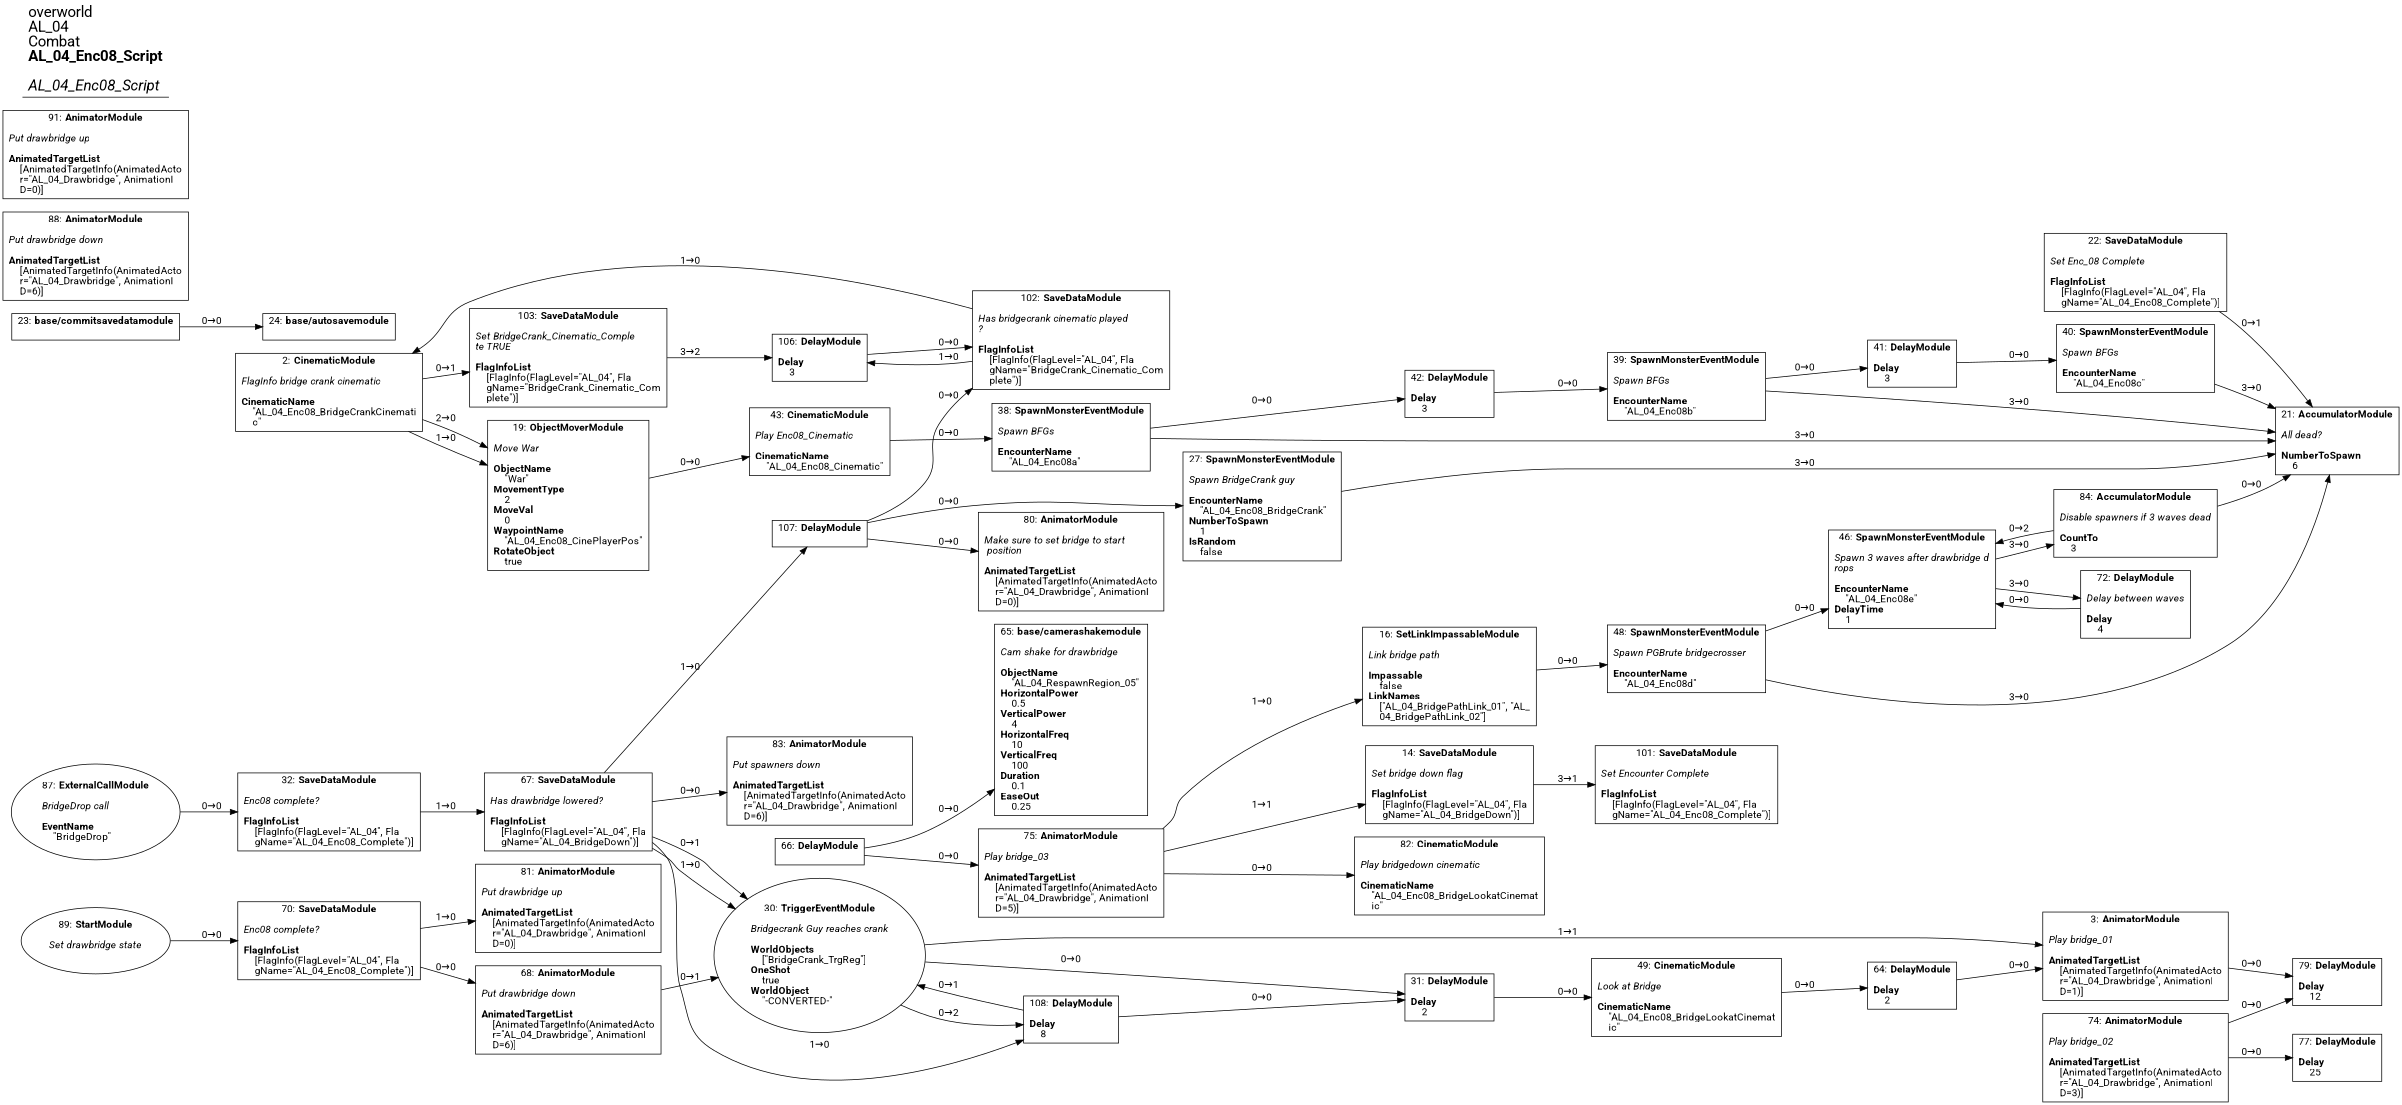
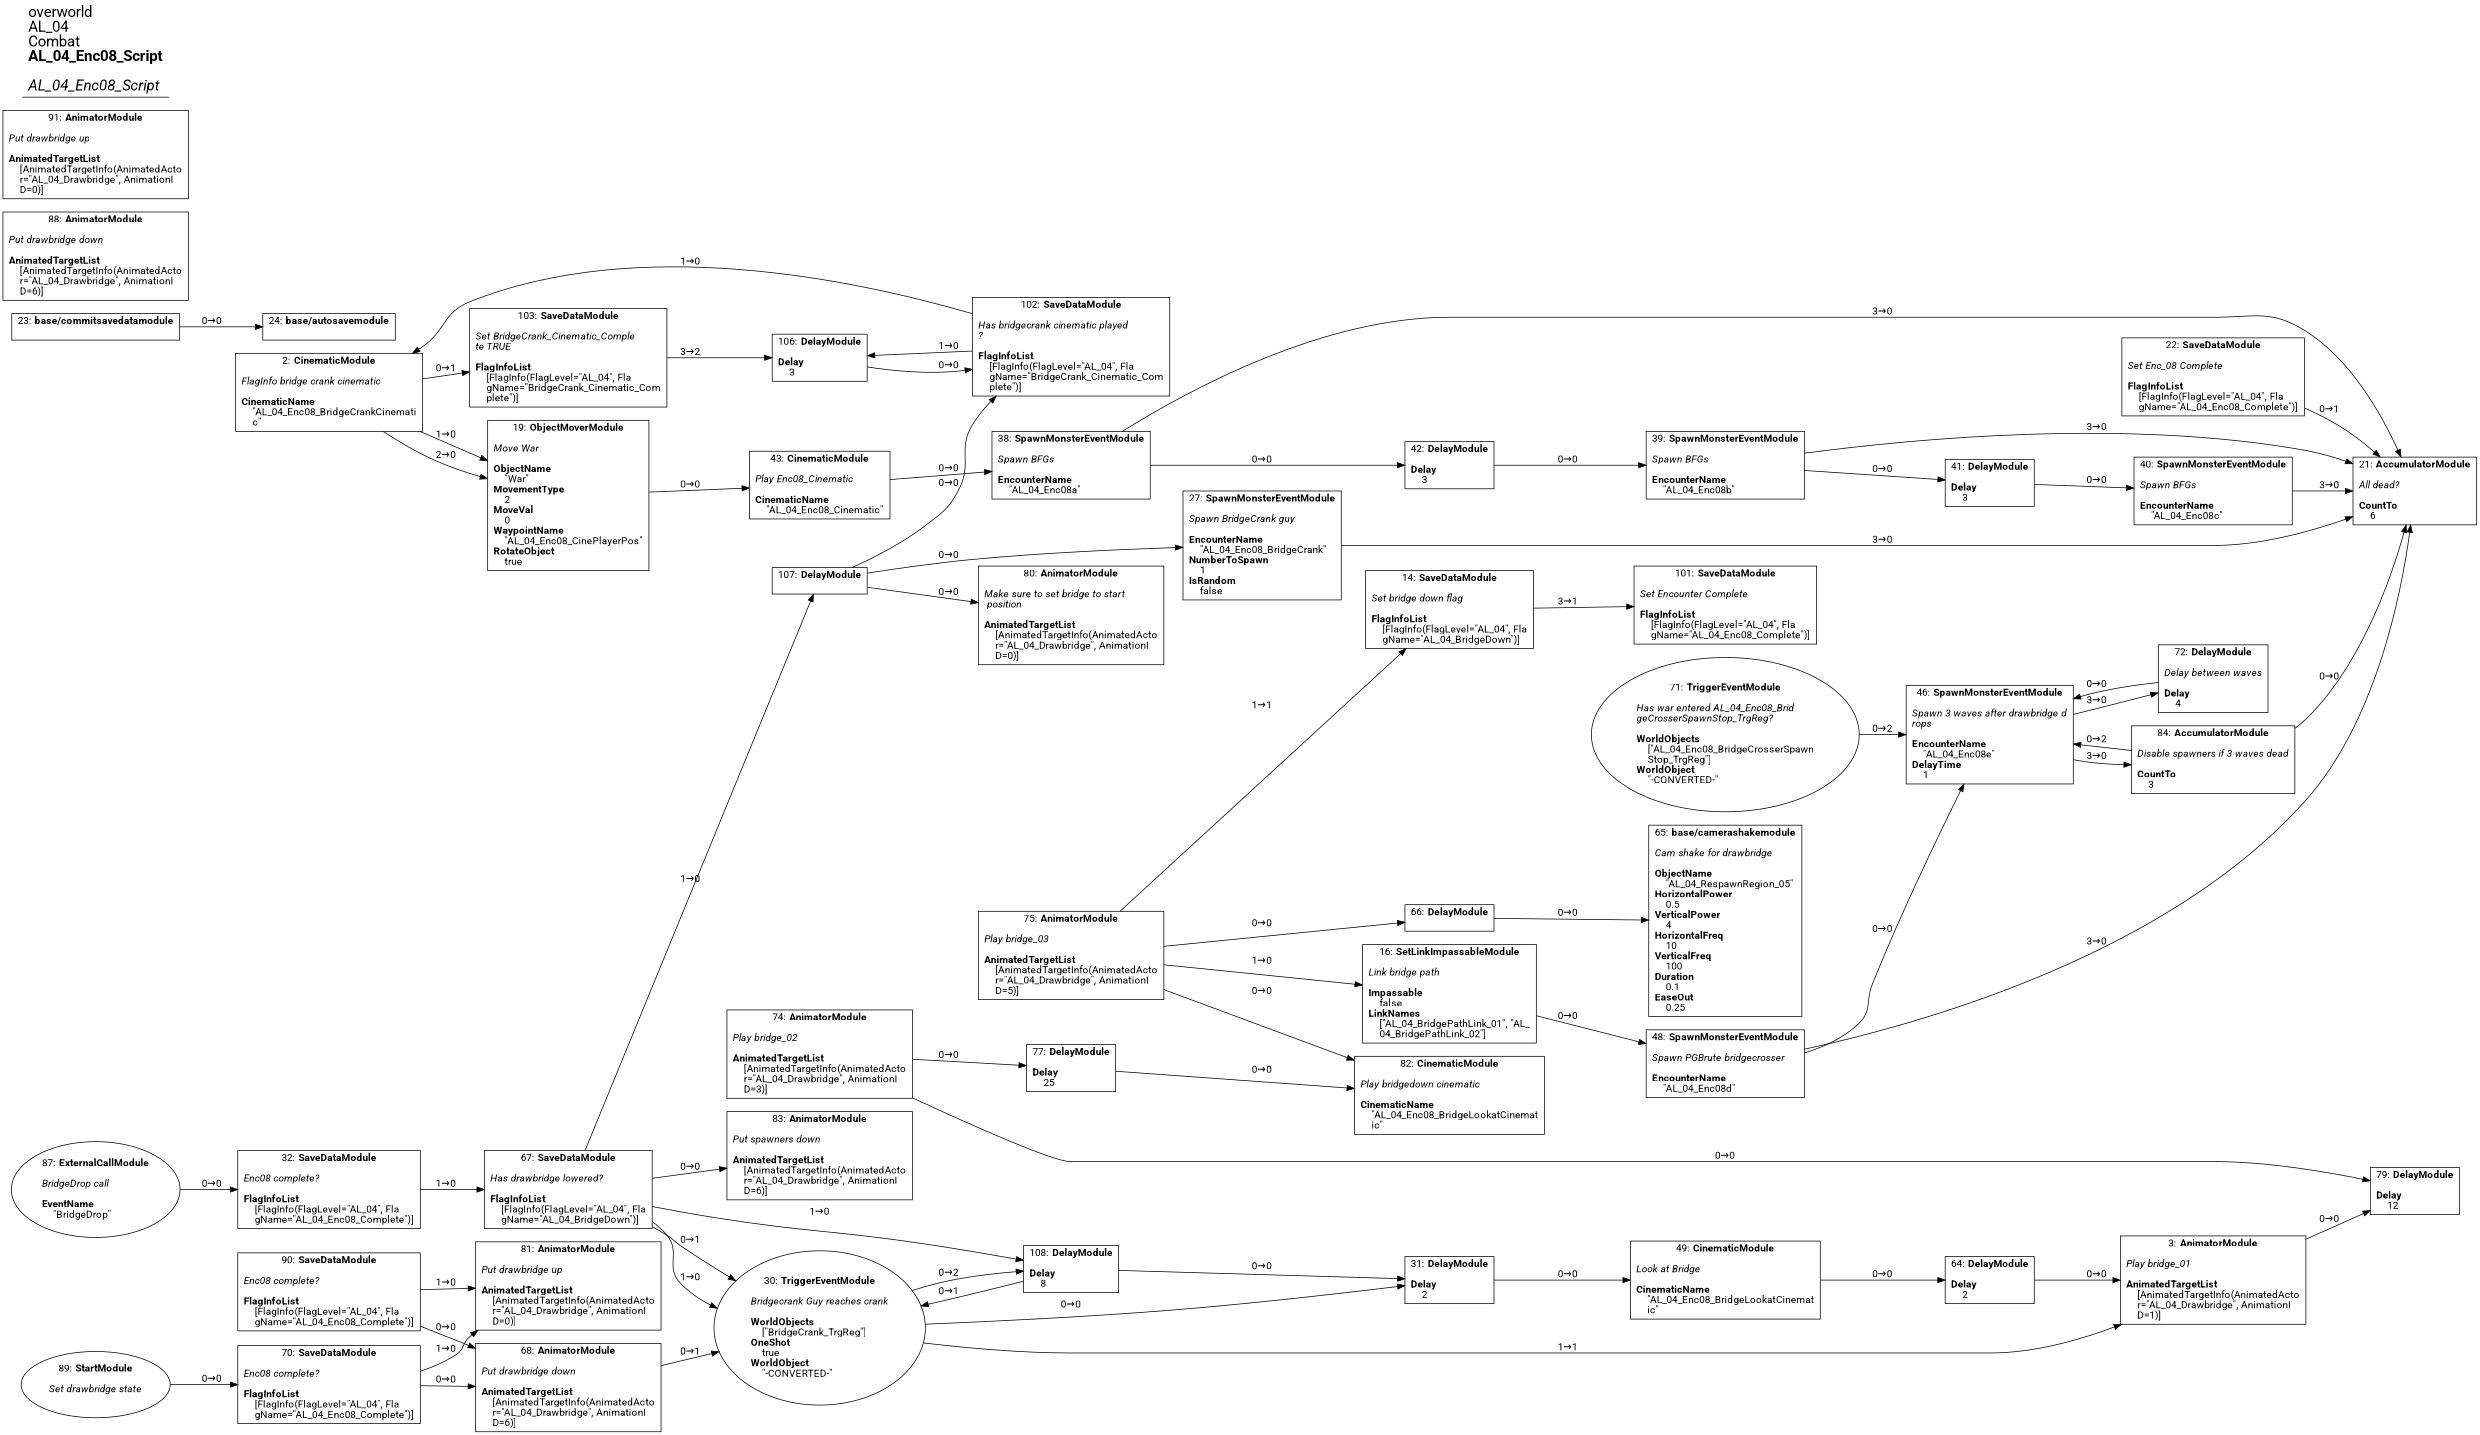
node "21:": text "NumberToSpawn" -> "CountTo"
node "71:": added
edge "66:" -> "75:": reversed
edge "77:" -> "82:": added, label "0→0"
node "90:": added
